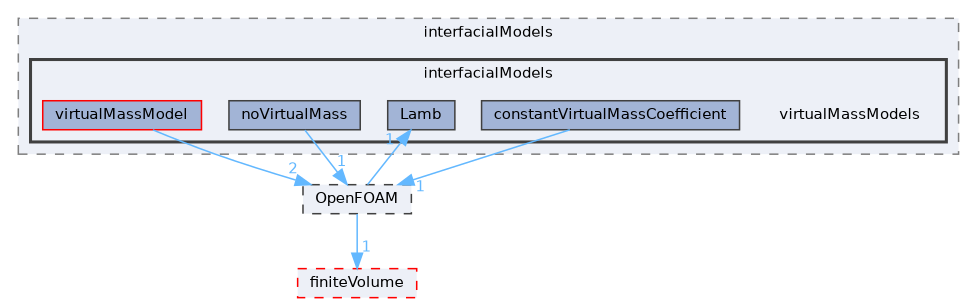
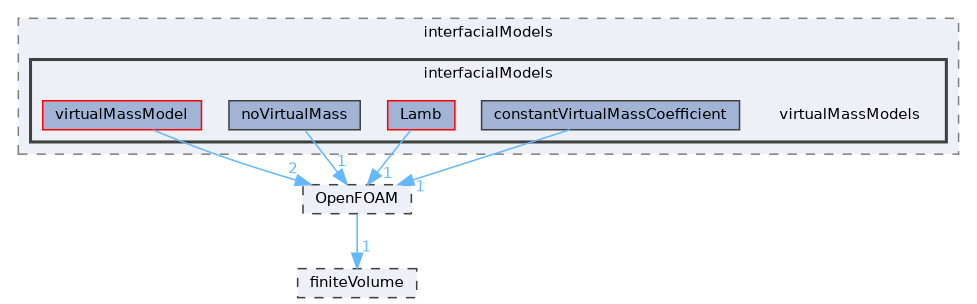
node "Lamb": color grey25 -> red
edge "OpenFOAM" -> "Lamb": reversed
node "finiteVolume": color red -> grey25
